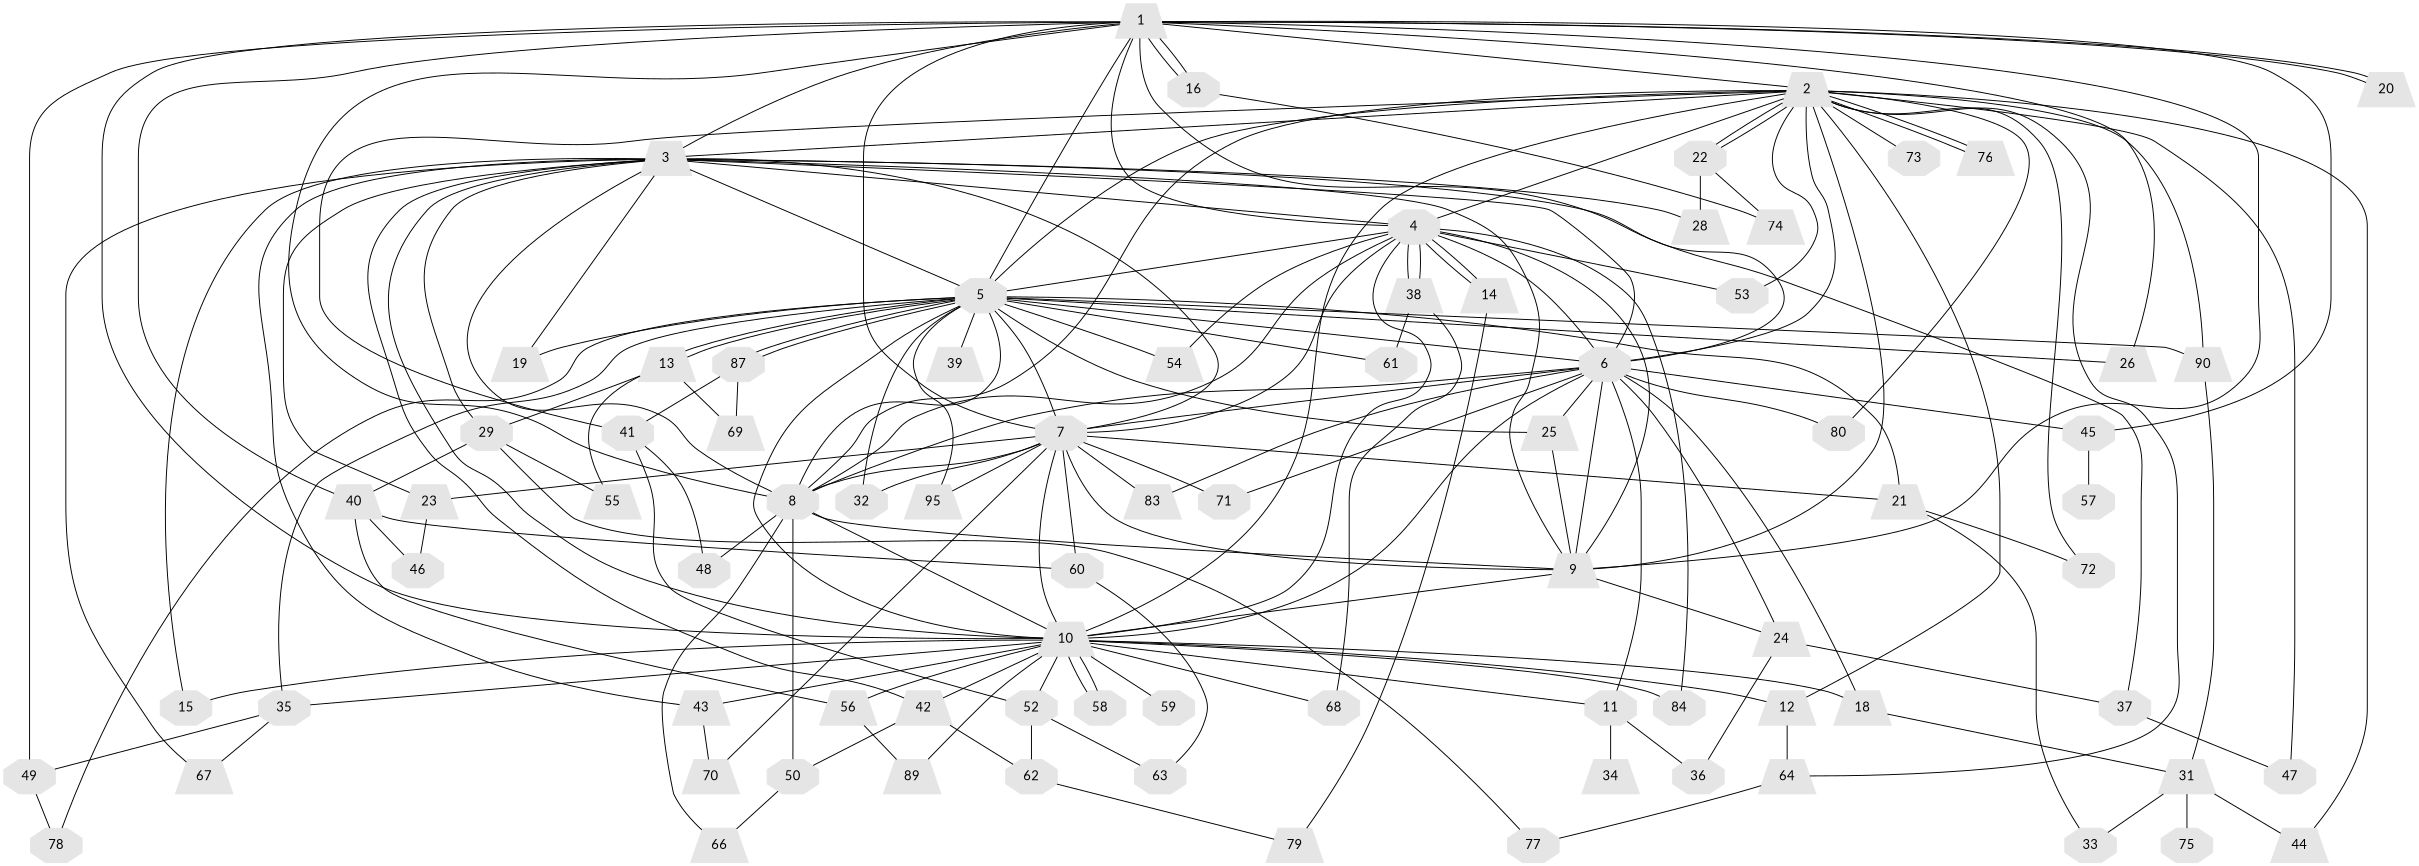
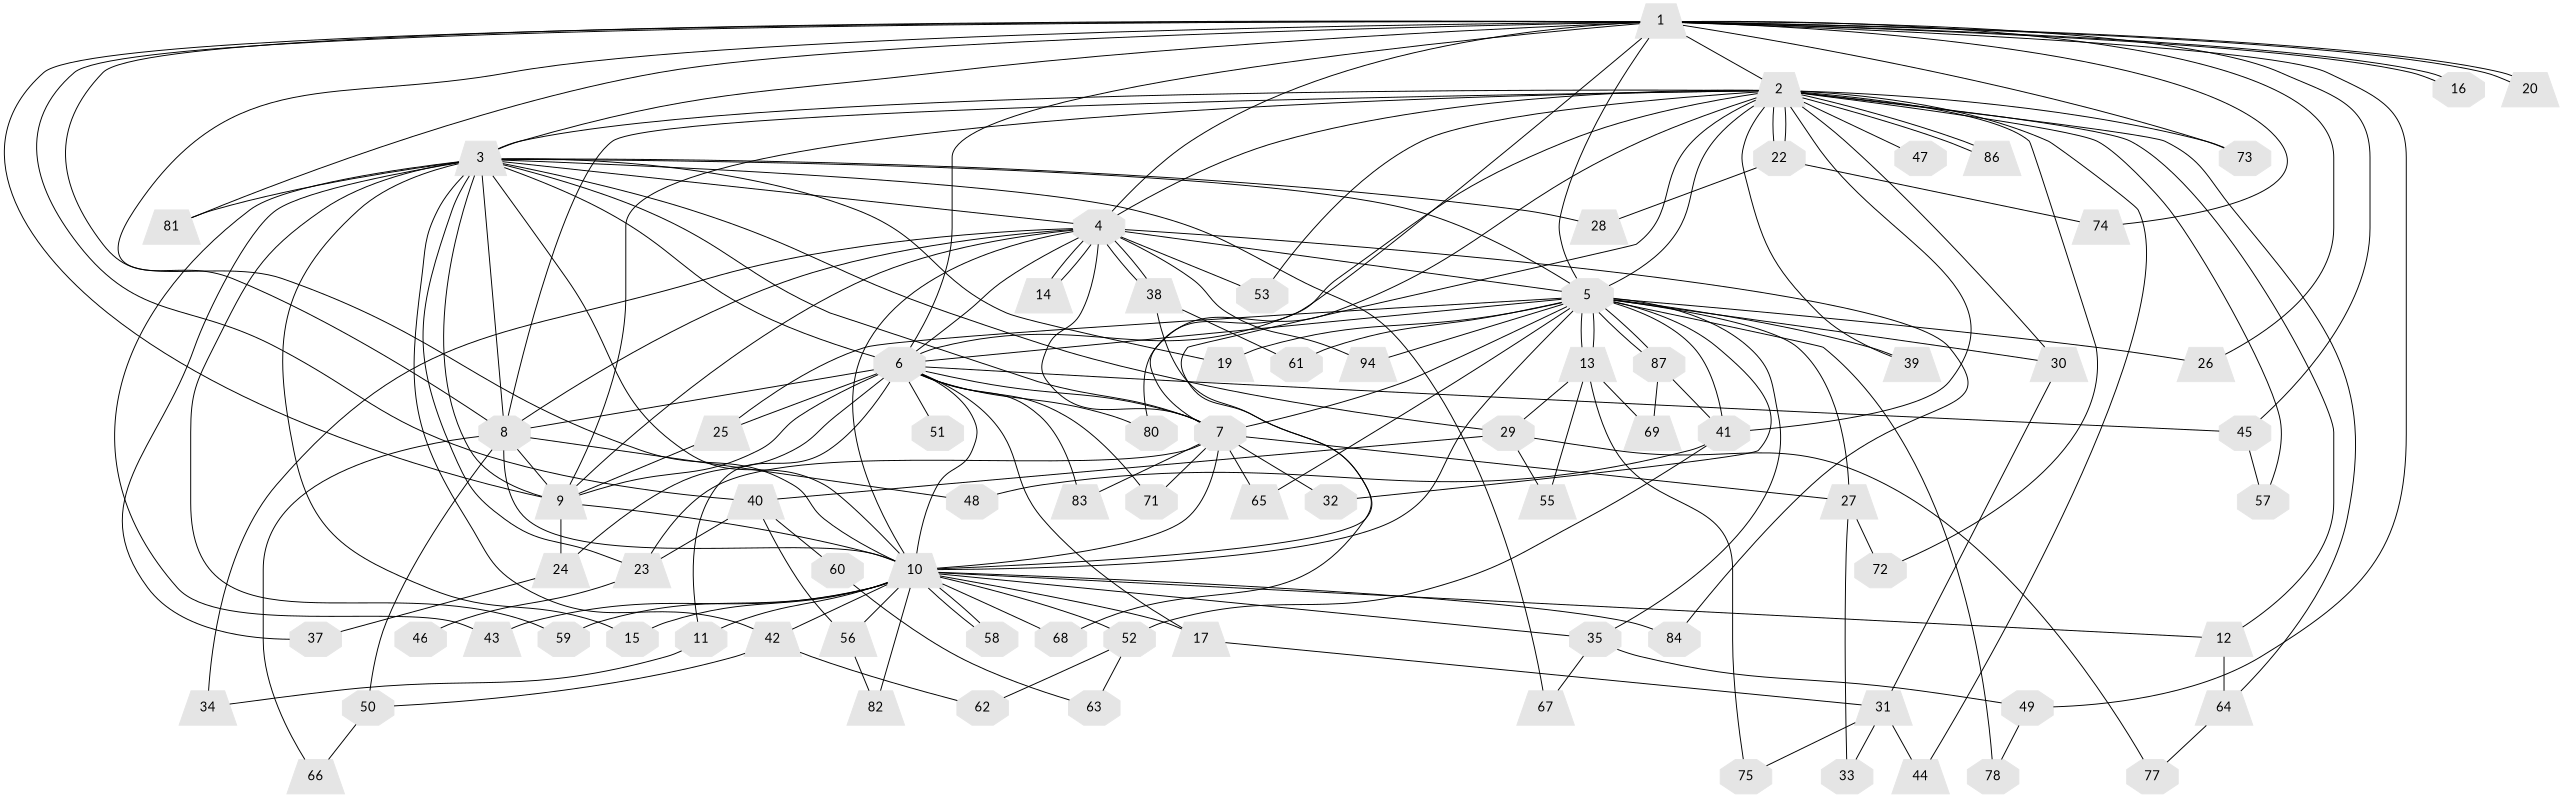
edge "1" -- "73": added
edge "16" -- "74": now "1" -- "74"
node "76": label "76" -> "86"
edge "2" -- "57": added
node "81": added
edge "2" -- "39": added
edge "4" -- "34": added
node "54": label "54" -> "94"
node "90": label "90" -> "30"
edge "5" -- "8": now "5" -- "41"
node "51": added
edge "7" -- "8": removed
edge "3" -- "59": added
node "95": label "95" -> "65"
edge "7" -- "60": removed
node "21": label "21" -> "27"
edge "13" -- "75": added
edge "40" -- "46": now "40" -- "23"
edge "7" -- "9": removed
node "18": label "18" -> "17"
edge "37" -- "47": removed
node "70": removed
node "89": label "89" -> "82"
node "36": removed
node "79": removed
